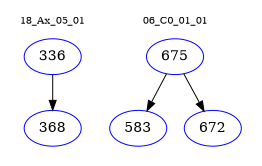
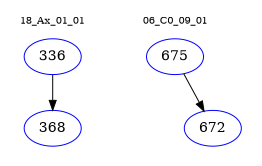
cluster "18_Ax_05_01": label "18_Ax_05_01" -> "18_Ax_01_01"
cluster "06_C0_01_01": label "06_C0_01_01" -> "06_C0_09_01"
node "583": removed
